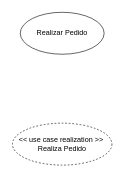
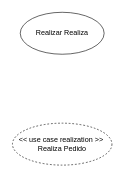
node "Realizar Pedido": label "Realizar Pedido" -> "Realizar Realiza"
